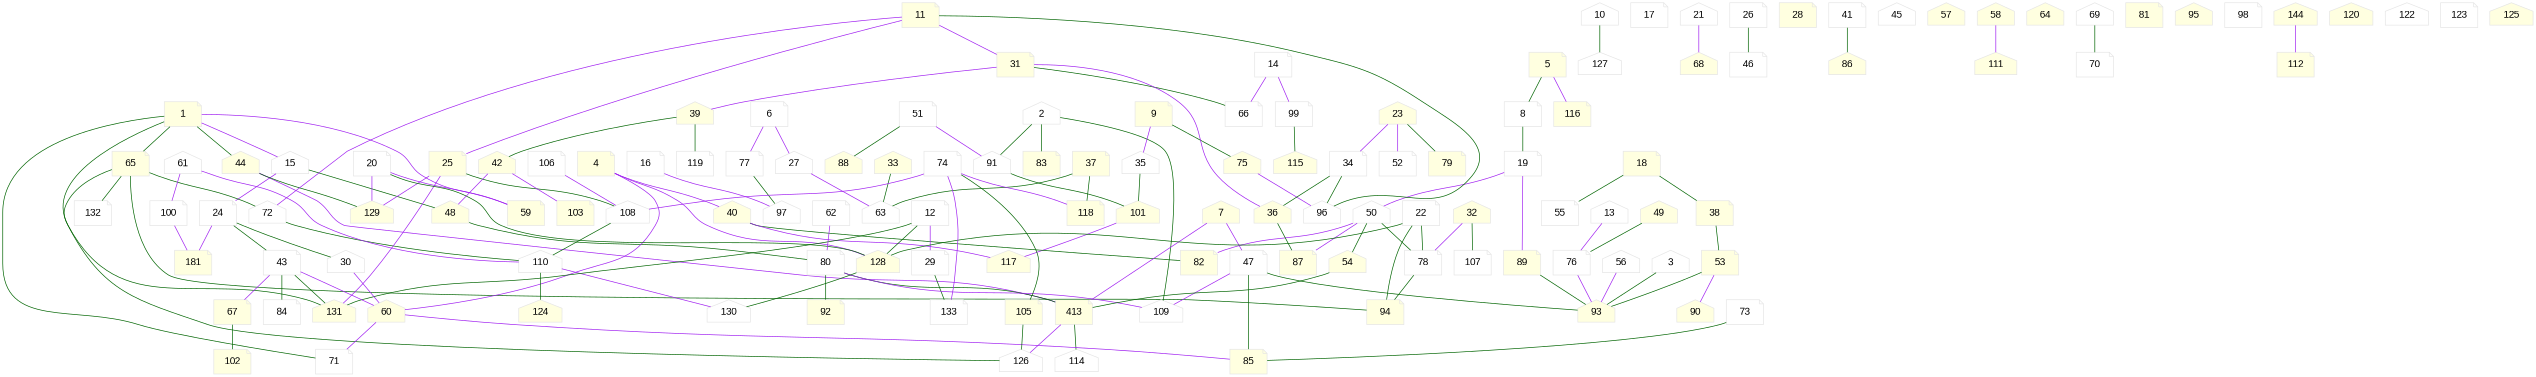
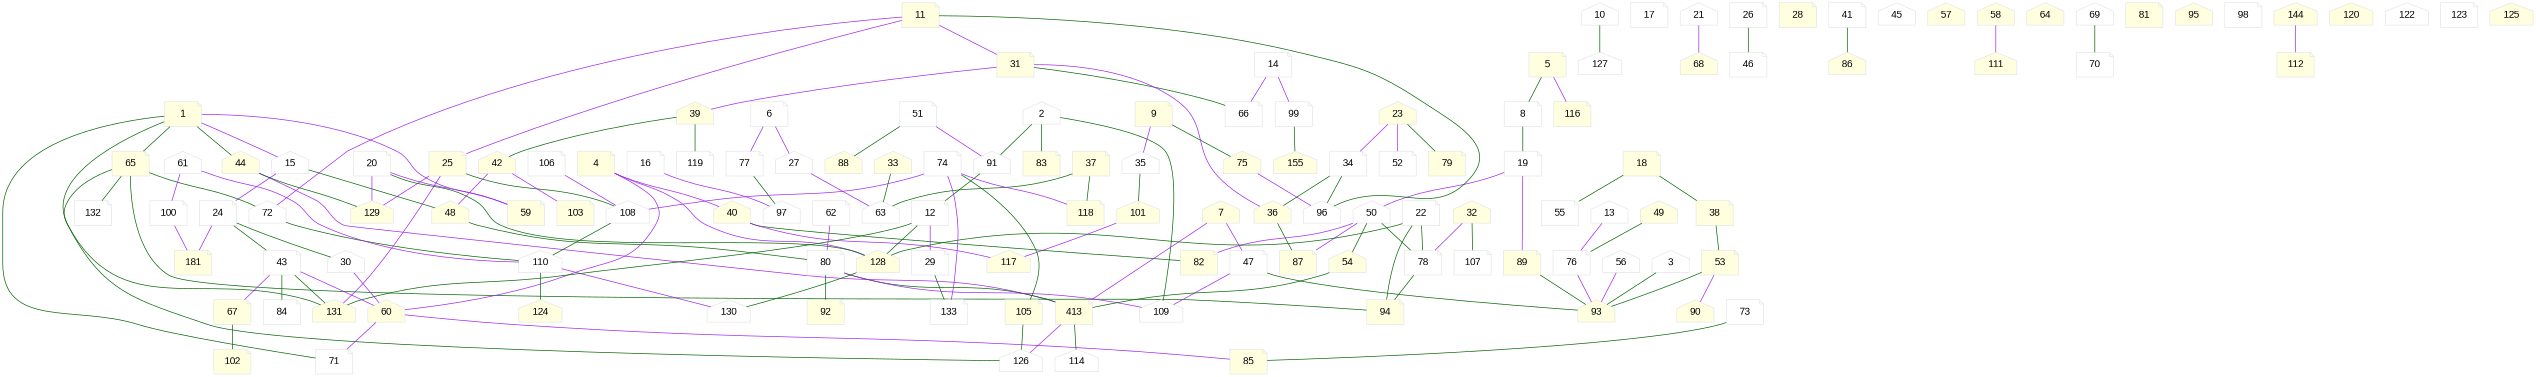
node "115": label "115" -> "155"
edge "91" -- "101": now "91" -- "12"
edge "47" -- "85": removed
